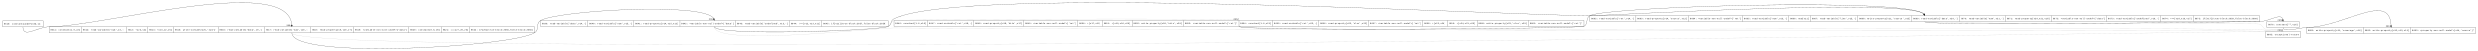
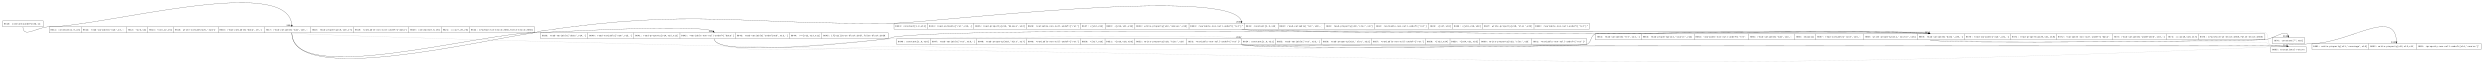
node "8623: constant[1.0,v11]": added
edge "8646: constant[1.0,v16]" -> "8685: exceptional-return": color gray -> black
